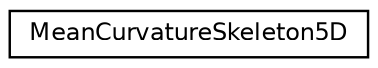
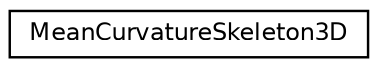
node "MeanCurvatureSkeleton5D": label "MeanCurvatureSkeleton5D" -> "MeanCurvatureSkeleton3D"
